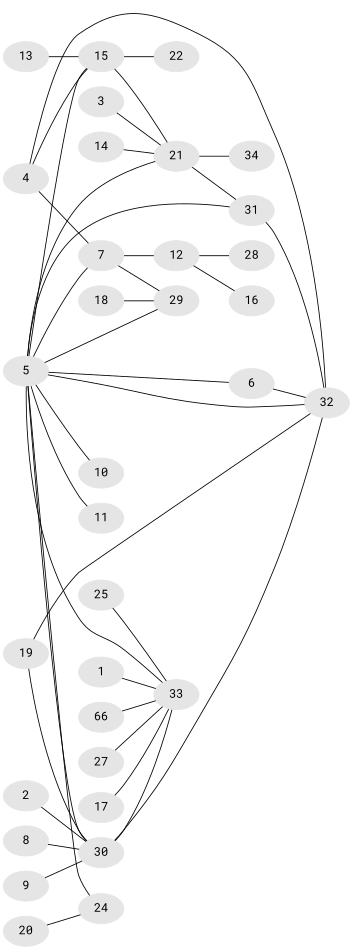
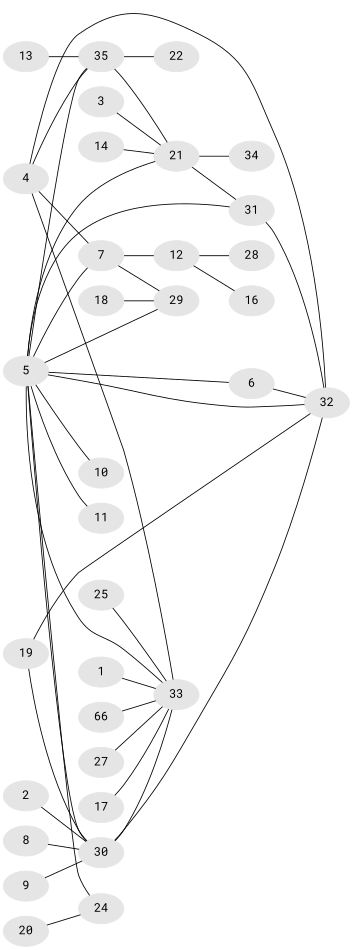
node "15": label "15" -> "35"
edge "4" -- "33": added
